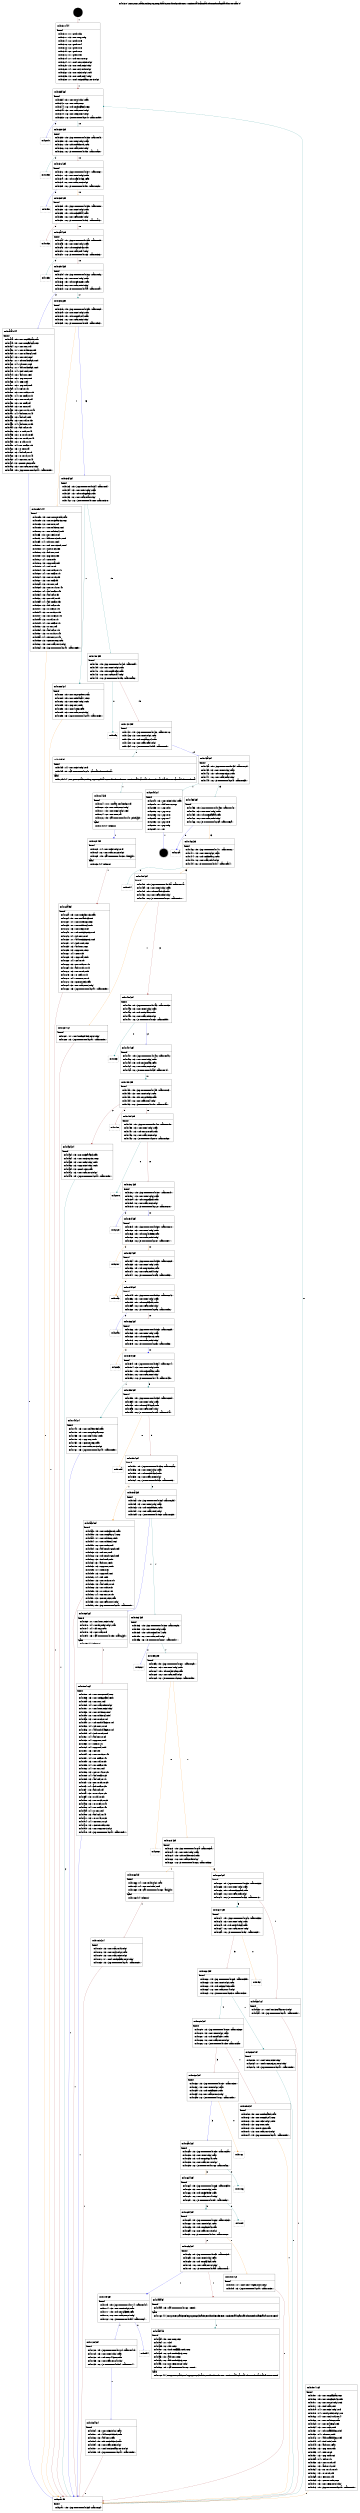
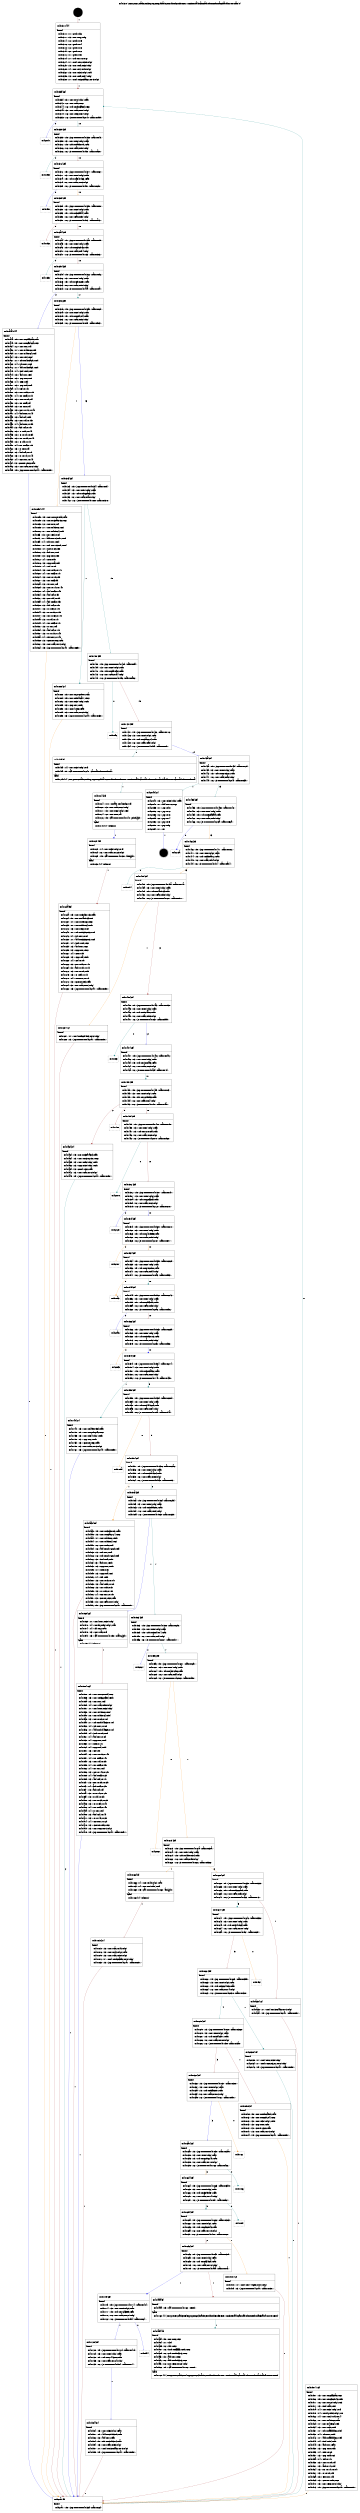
edge "0x401534 [25]" -> "0x40154d [25]": added, label "10"
